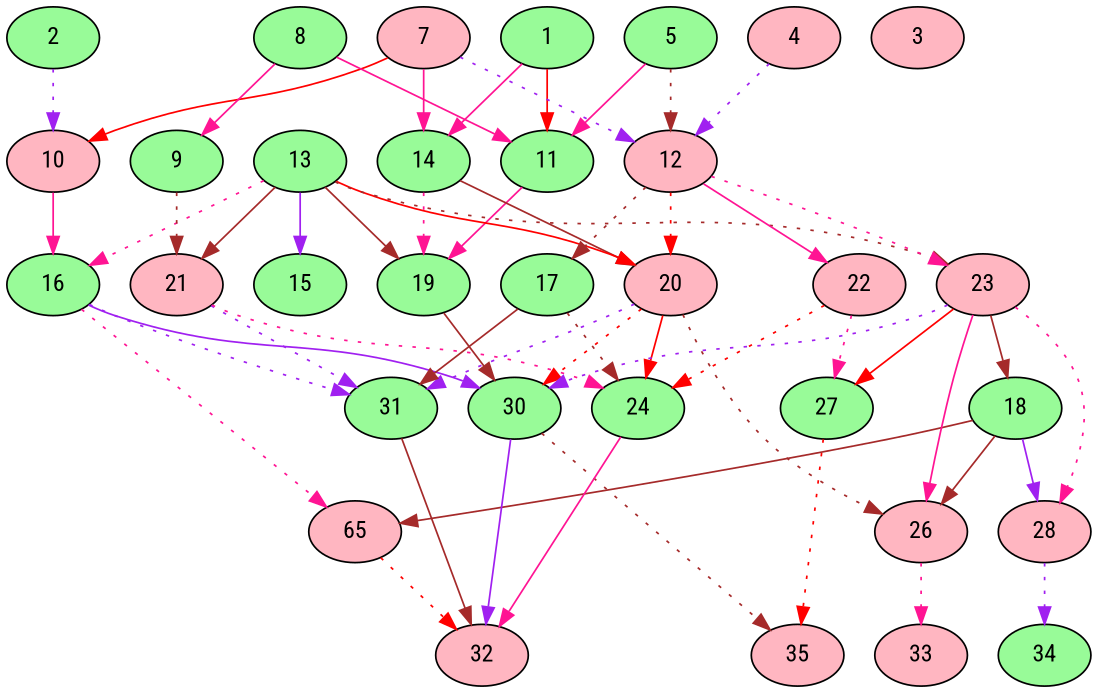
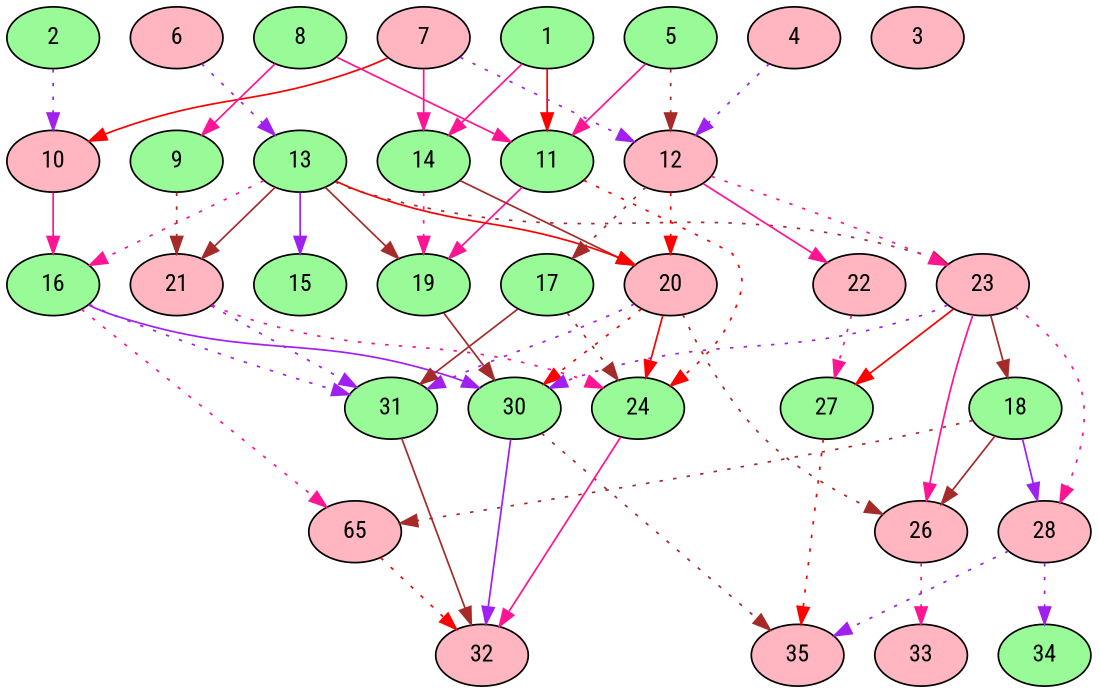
node "6": added
edge "22" -> "24": now "11" -> "24"
edge "18" -> "65": style solid -> dotted
edge "28" -> "35": added
